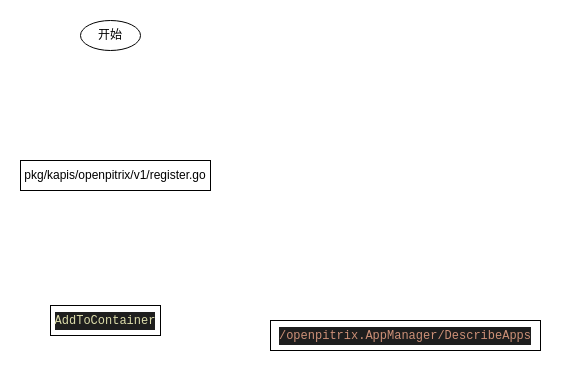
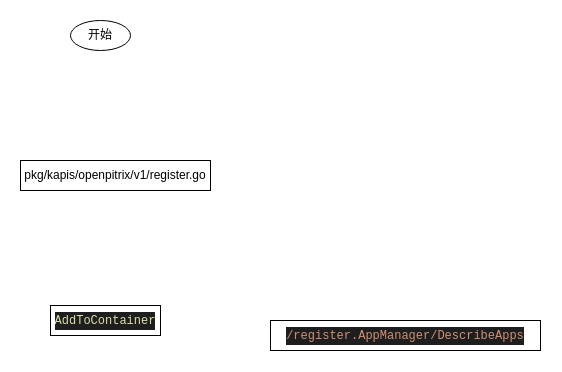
node "开始": moved (111, 36) -> (101, 36)
node "/openpitrix.AppManager/DescribeApps": label "/openpitrix.AppManager/DescribeApps" -> "/register.AppManager/DescribeApps"
